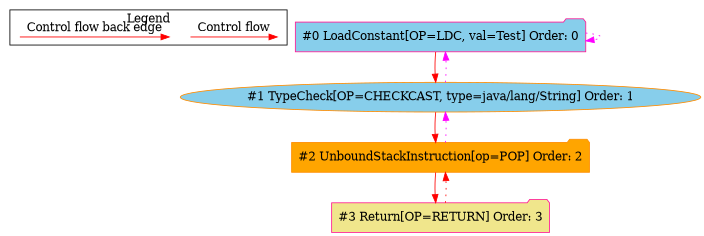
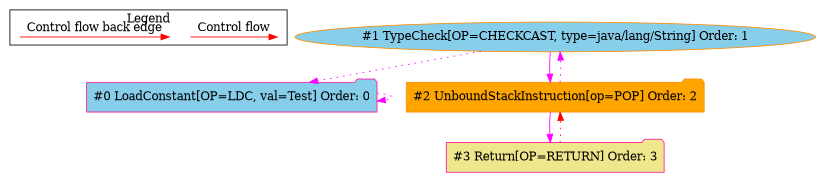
edge "#0 LoadConstant[OP=LDC, val=Test] Order: 0" -> "#1 TypeCheck[OP=CHECKCAST, type=java/lang/String] Order: 1": removed
edge "#1 TypeCheck[OP=CHECKCAST, type=java/lang/String] Order: 1" -> "#2 UnboundStackInstruction[op=POP] Order: 2": color red -> fuchsia
edge "#2 UnboundStackInstruction[op=POP] Order: 2" -> "#3 Return[OP=RETURN] Order: 3": color red -> fuchsia
